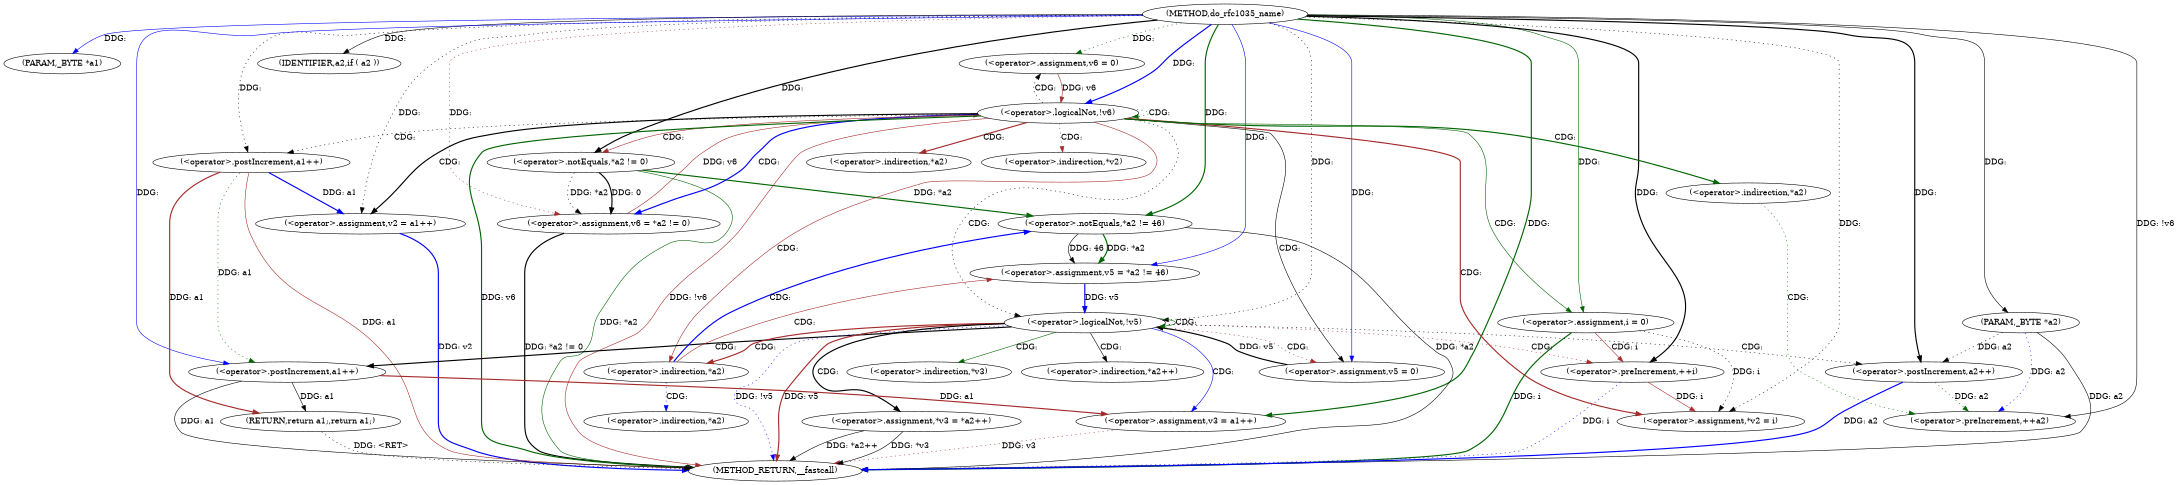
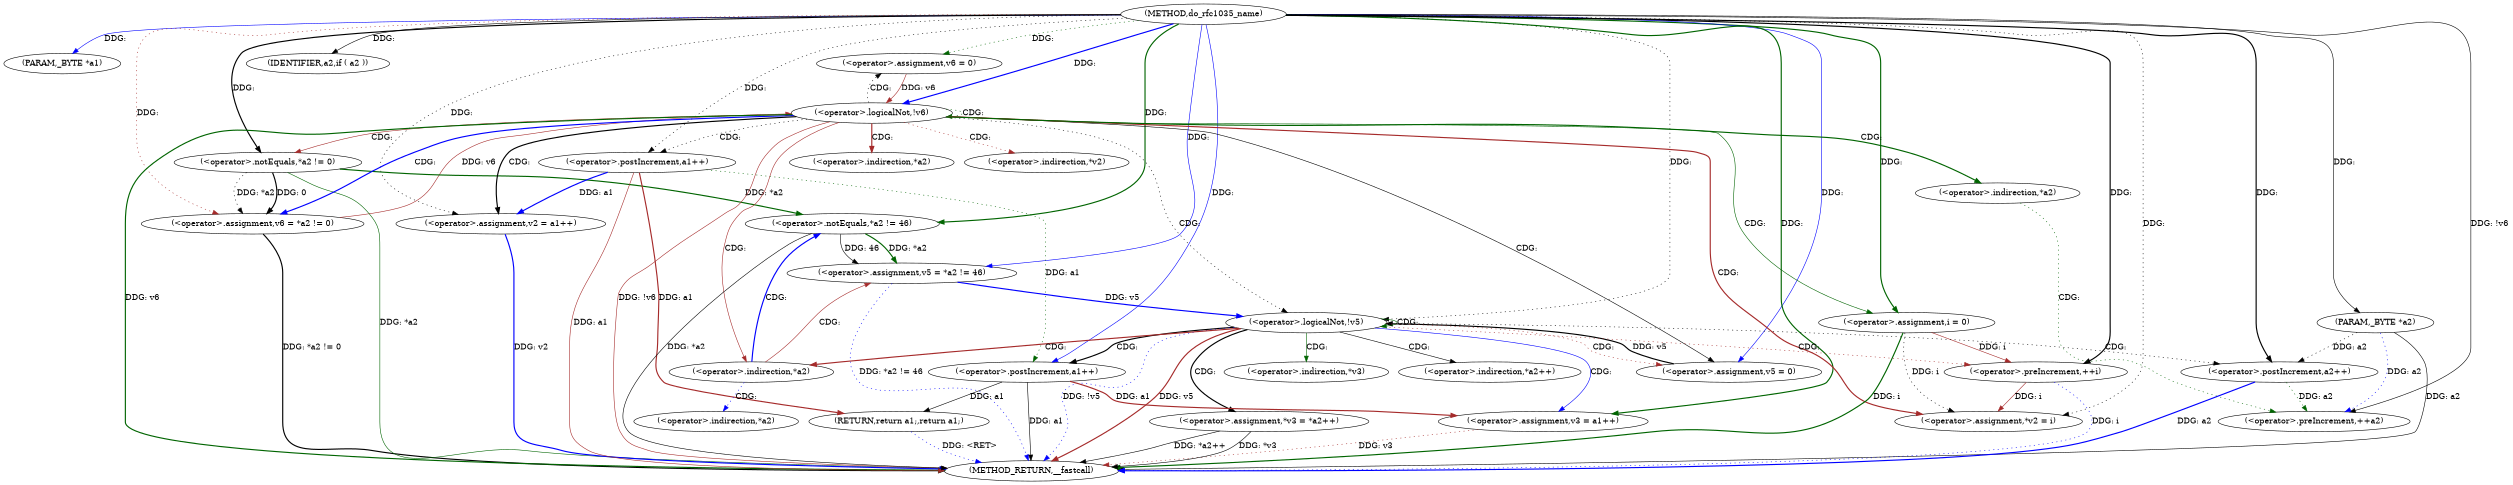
edge "(METHOD,do_rfc1035_name)" -> "(<operator>.assignment,i = 0)": style solid -> bold
edge "(<operator>.assignment,i = 0)" -> "(<operator>.preIncrement,++i)": label "CDG: i" -> "DDG: i"
edge "(<operator>.assignment,v5 = *a2 != 46)" -> "(METHOD_RETURN,__fastcall)": added, label "DDG: *a2 != 46"
edge "(RETURN,return a1;,return a1;)" -> "(METHOD_RETURN,__fastcall)": color black -> blue
